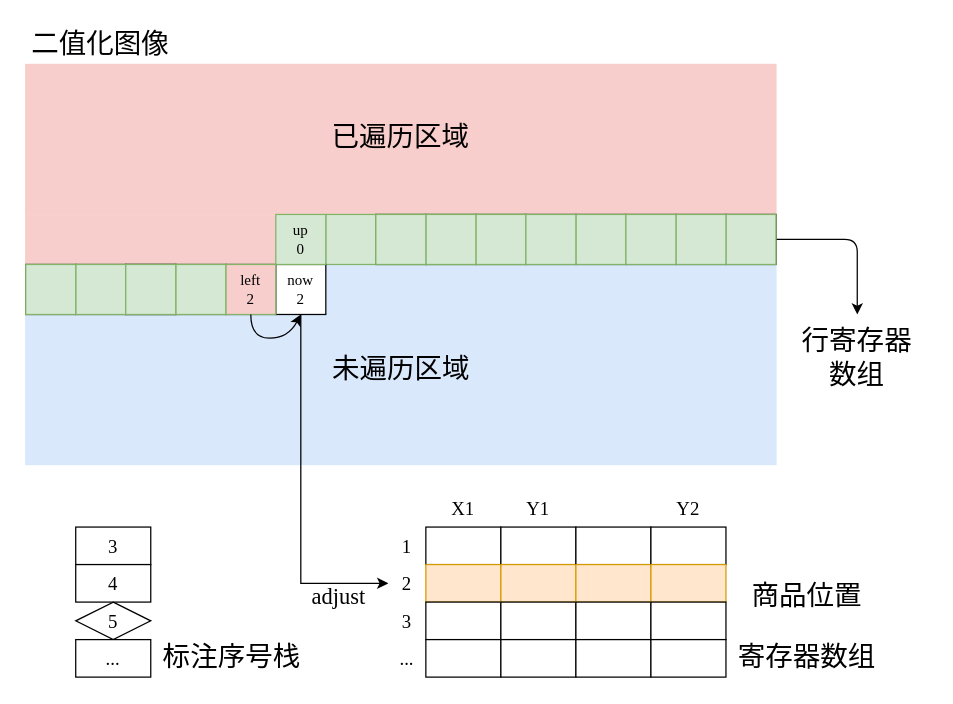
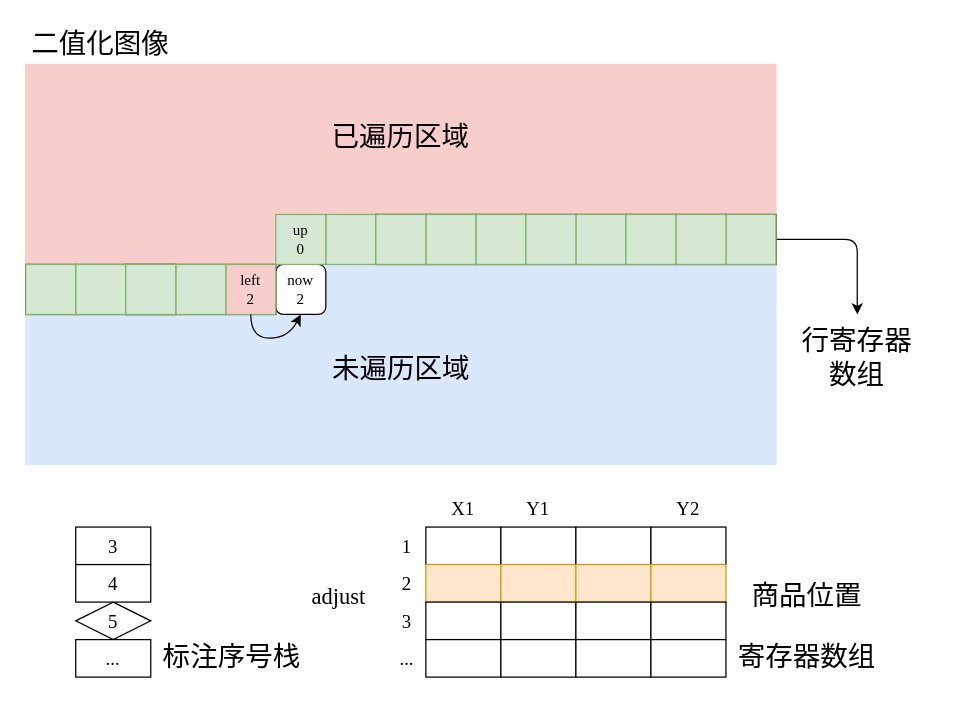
node "now 2": shape rectangle -> rounded rectangle
edge "now 2" -> "2": removed
